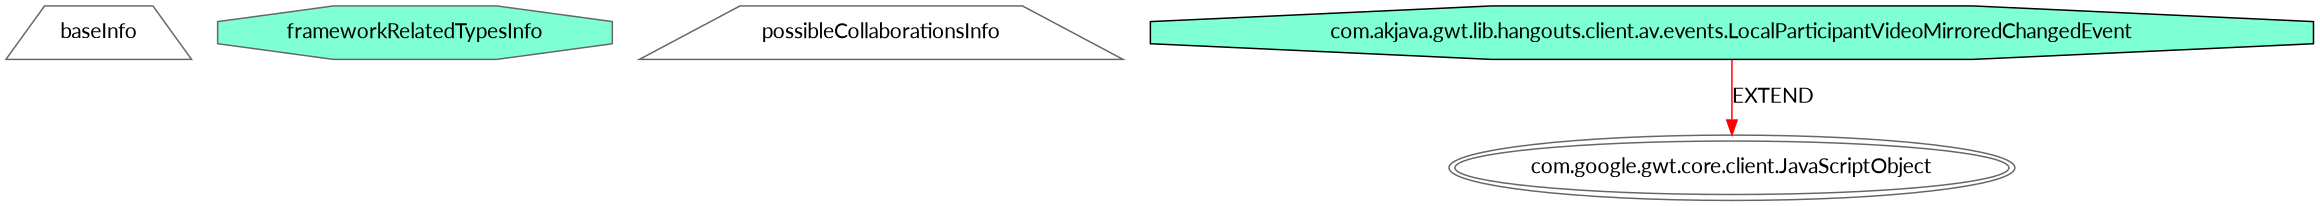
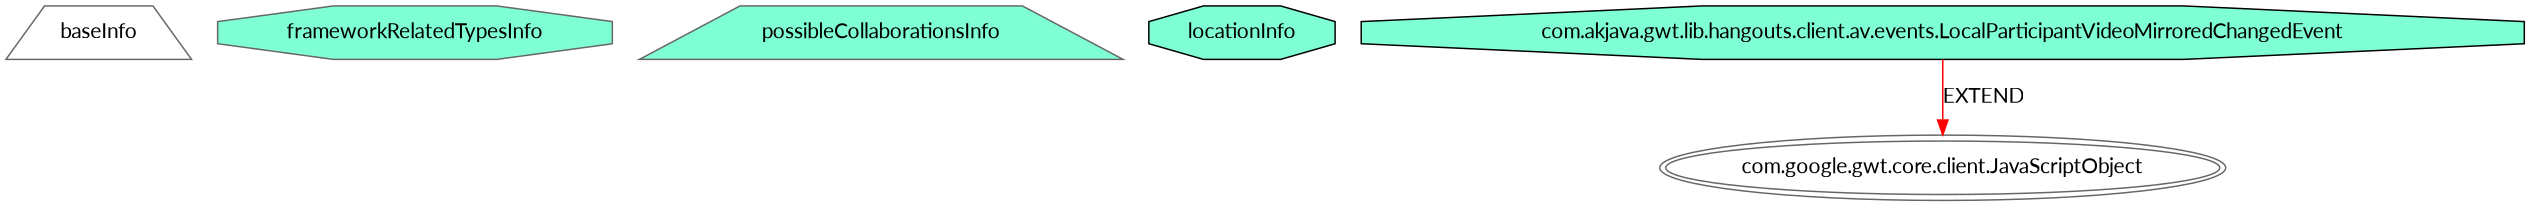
node "possibleCollaborationsInfo": fillcolor white -> aquamarine
node "locationInfo": added
